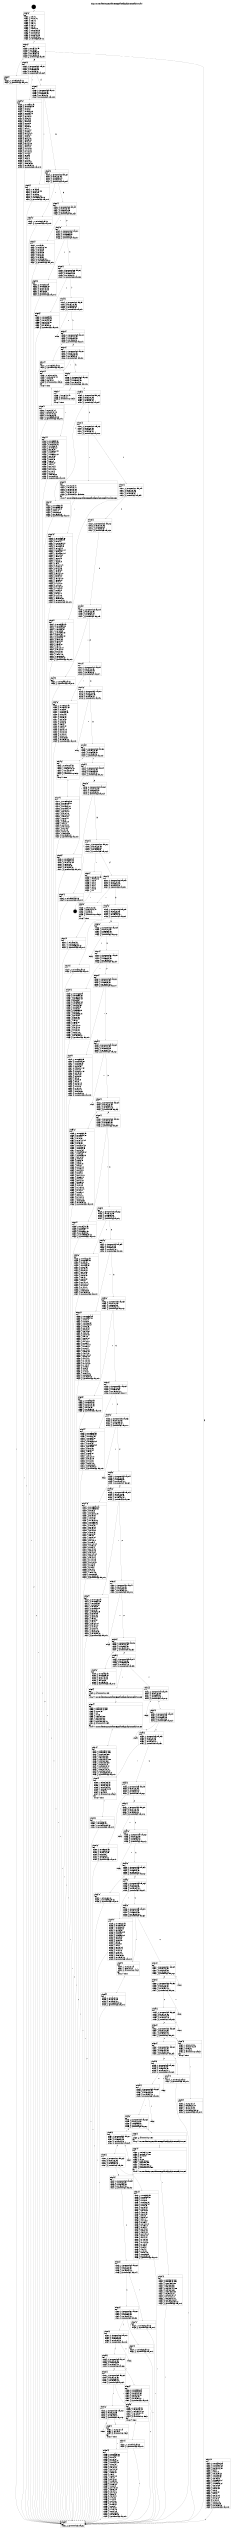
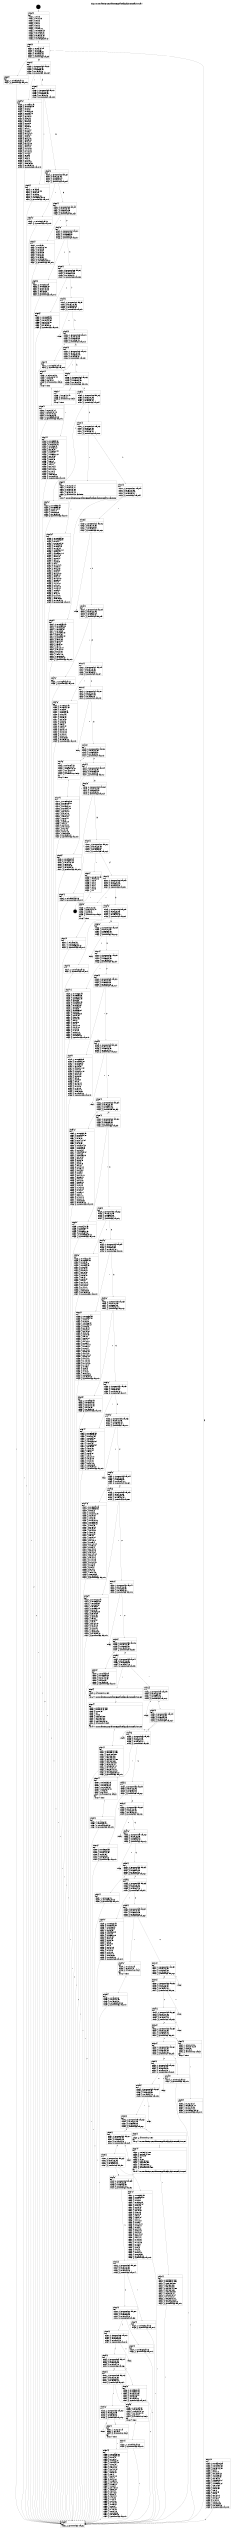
node "0x403a8e": added
